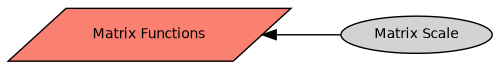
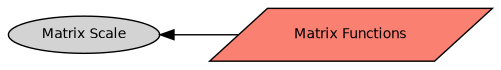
edge "Matrix Scale" -> "Matrix Functions": reversed
